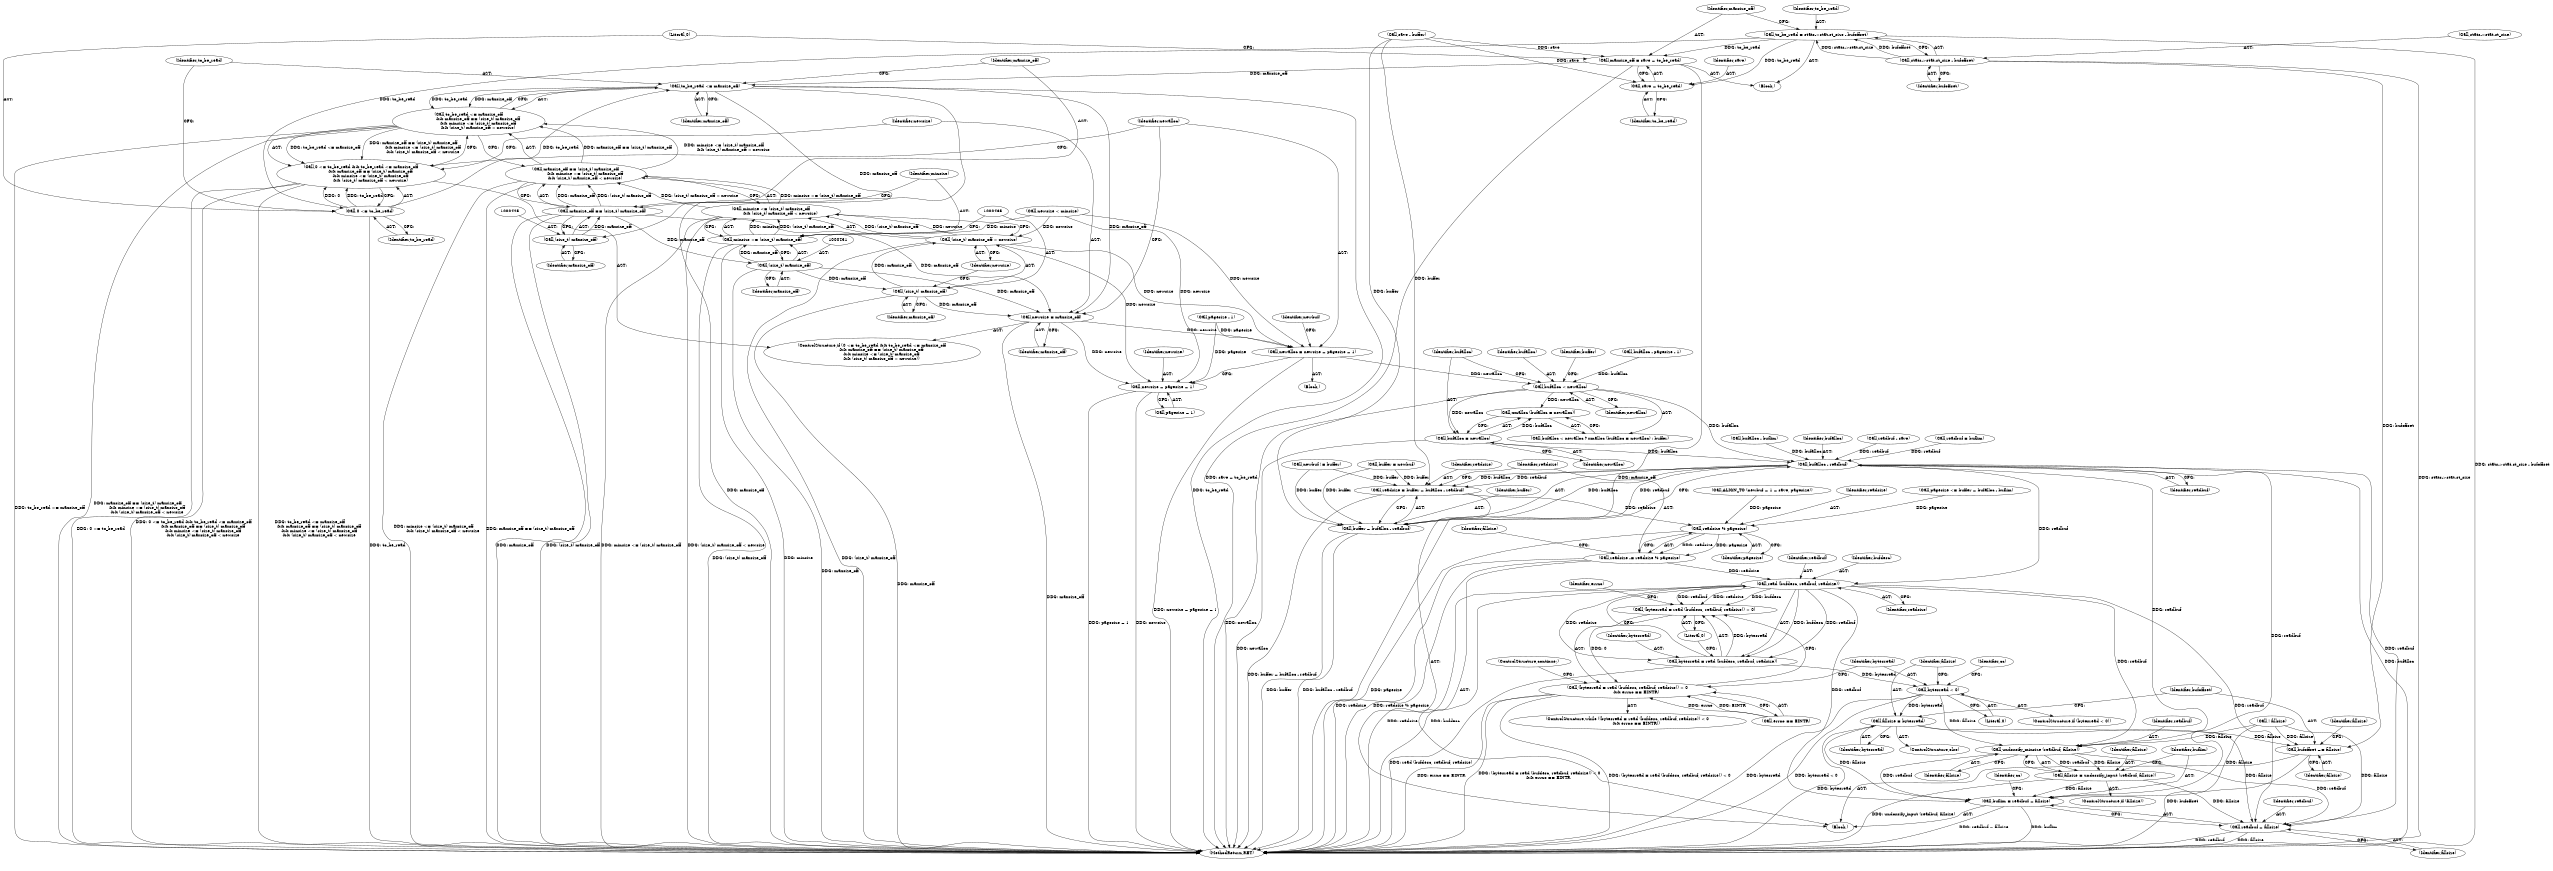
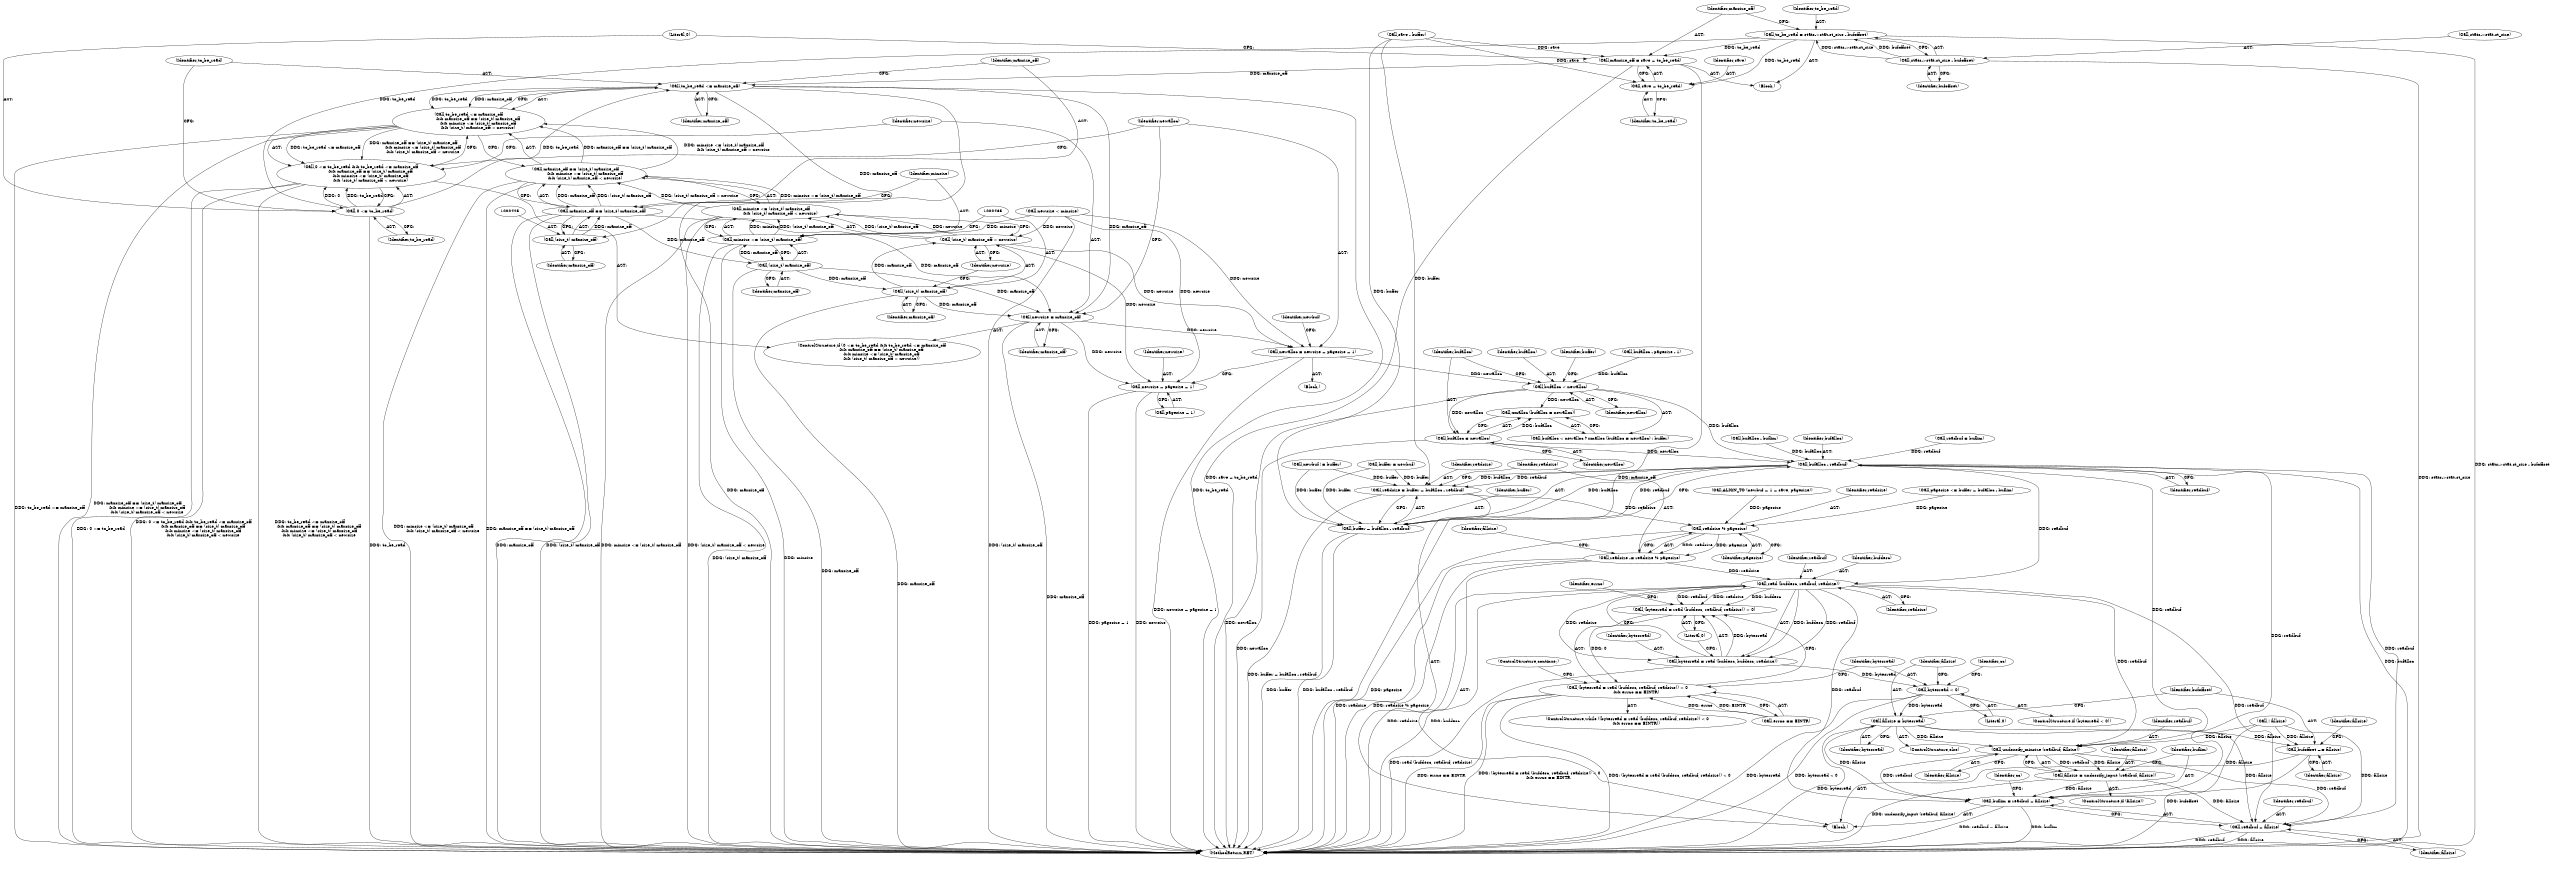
edge "(Call,stats->stat.st_size - bufoffset)" -> "(Call,bufoffset += fillsize)": removed, label "DDG: bufoffset"
node "1000431": removed
node "(Call,pagesize - 1)": removed
node "(Call,readbuf - save)": removed
edge "(Call,bufalloc = newalloc)" -> "(Call,bufalloc - readbuf)": label "DDG: bufalloc" -> "DDG: newalloc"
edge "(Call,(size_t) maxsize_off < newsize)" -> "(MethodReturn,RET)": now "(Call,newsize < minsize)" -> "(MethodReturn,RET)"
node "(Call,bytesread = read (bufdesc, readbuf, readsize))": label "(Call,bytesread = read (bufdesc, readbuf, readsize))" -> "(Call,bytesread = read (bufdesc, bufdesc, readsize))"
edge "(Call,bytesread < 0)" -> "(Call,undossify_minsize (readbuf, fillsize))": now "(Call,fillsize = bytesread)" -> "(Call,undossify_minsize (readbuf, fillsize))"
